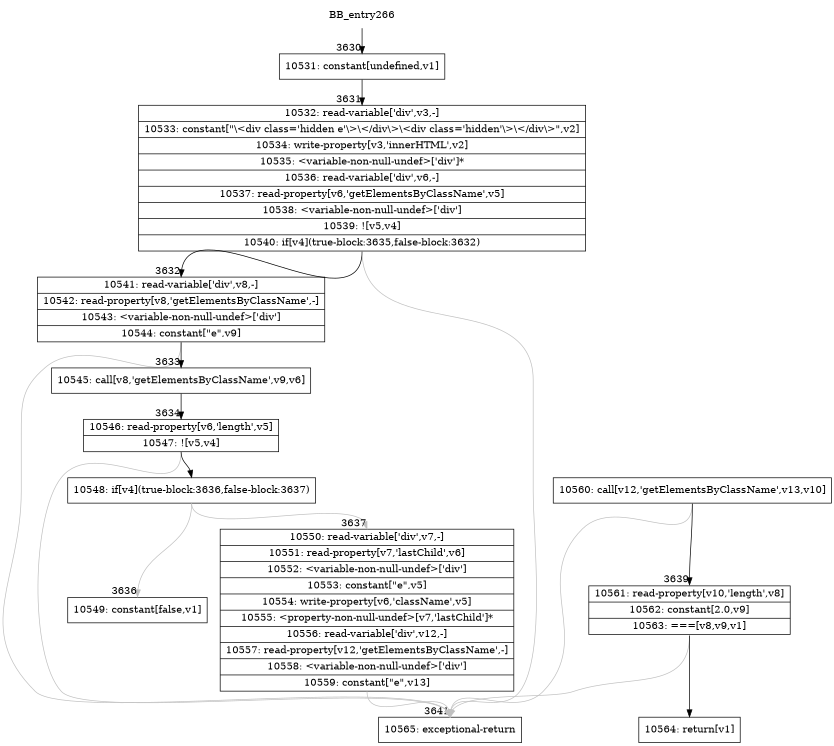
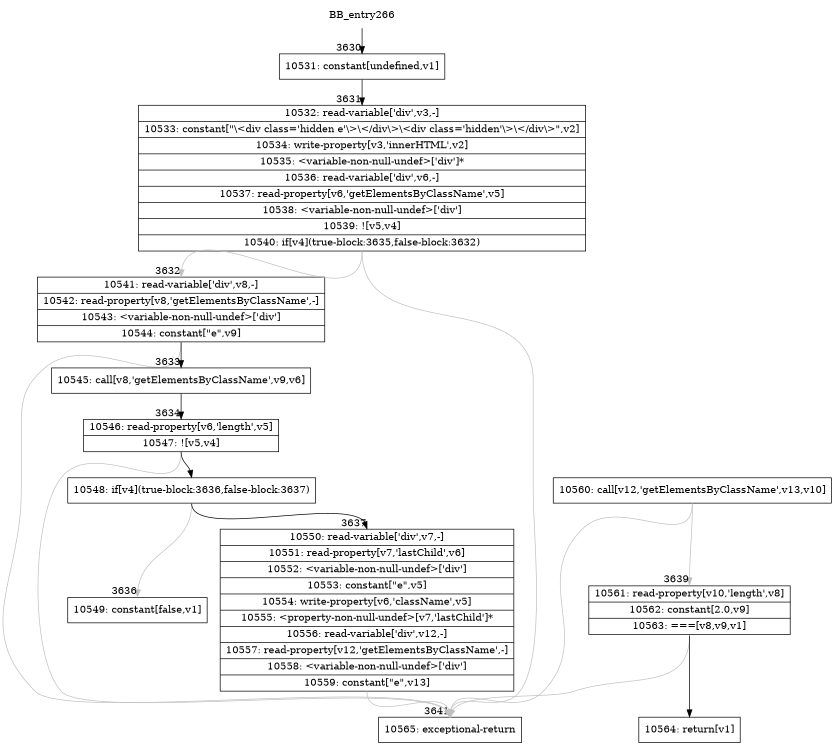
edge "10532: read-variable['div',v3,-]" -> "10541: read-variable['div',v8,-]": color black -> gray
edge "10548: if[v4](true-block:3636,false-block:3637)" -> "10550: read-variable['div',v7,-]": color gray -> black
edge "10560: call[v12,'getElementsByClassName',v13,v10]" -> "10561: read-property[v10,'length',v8]": color black -> gray
